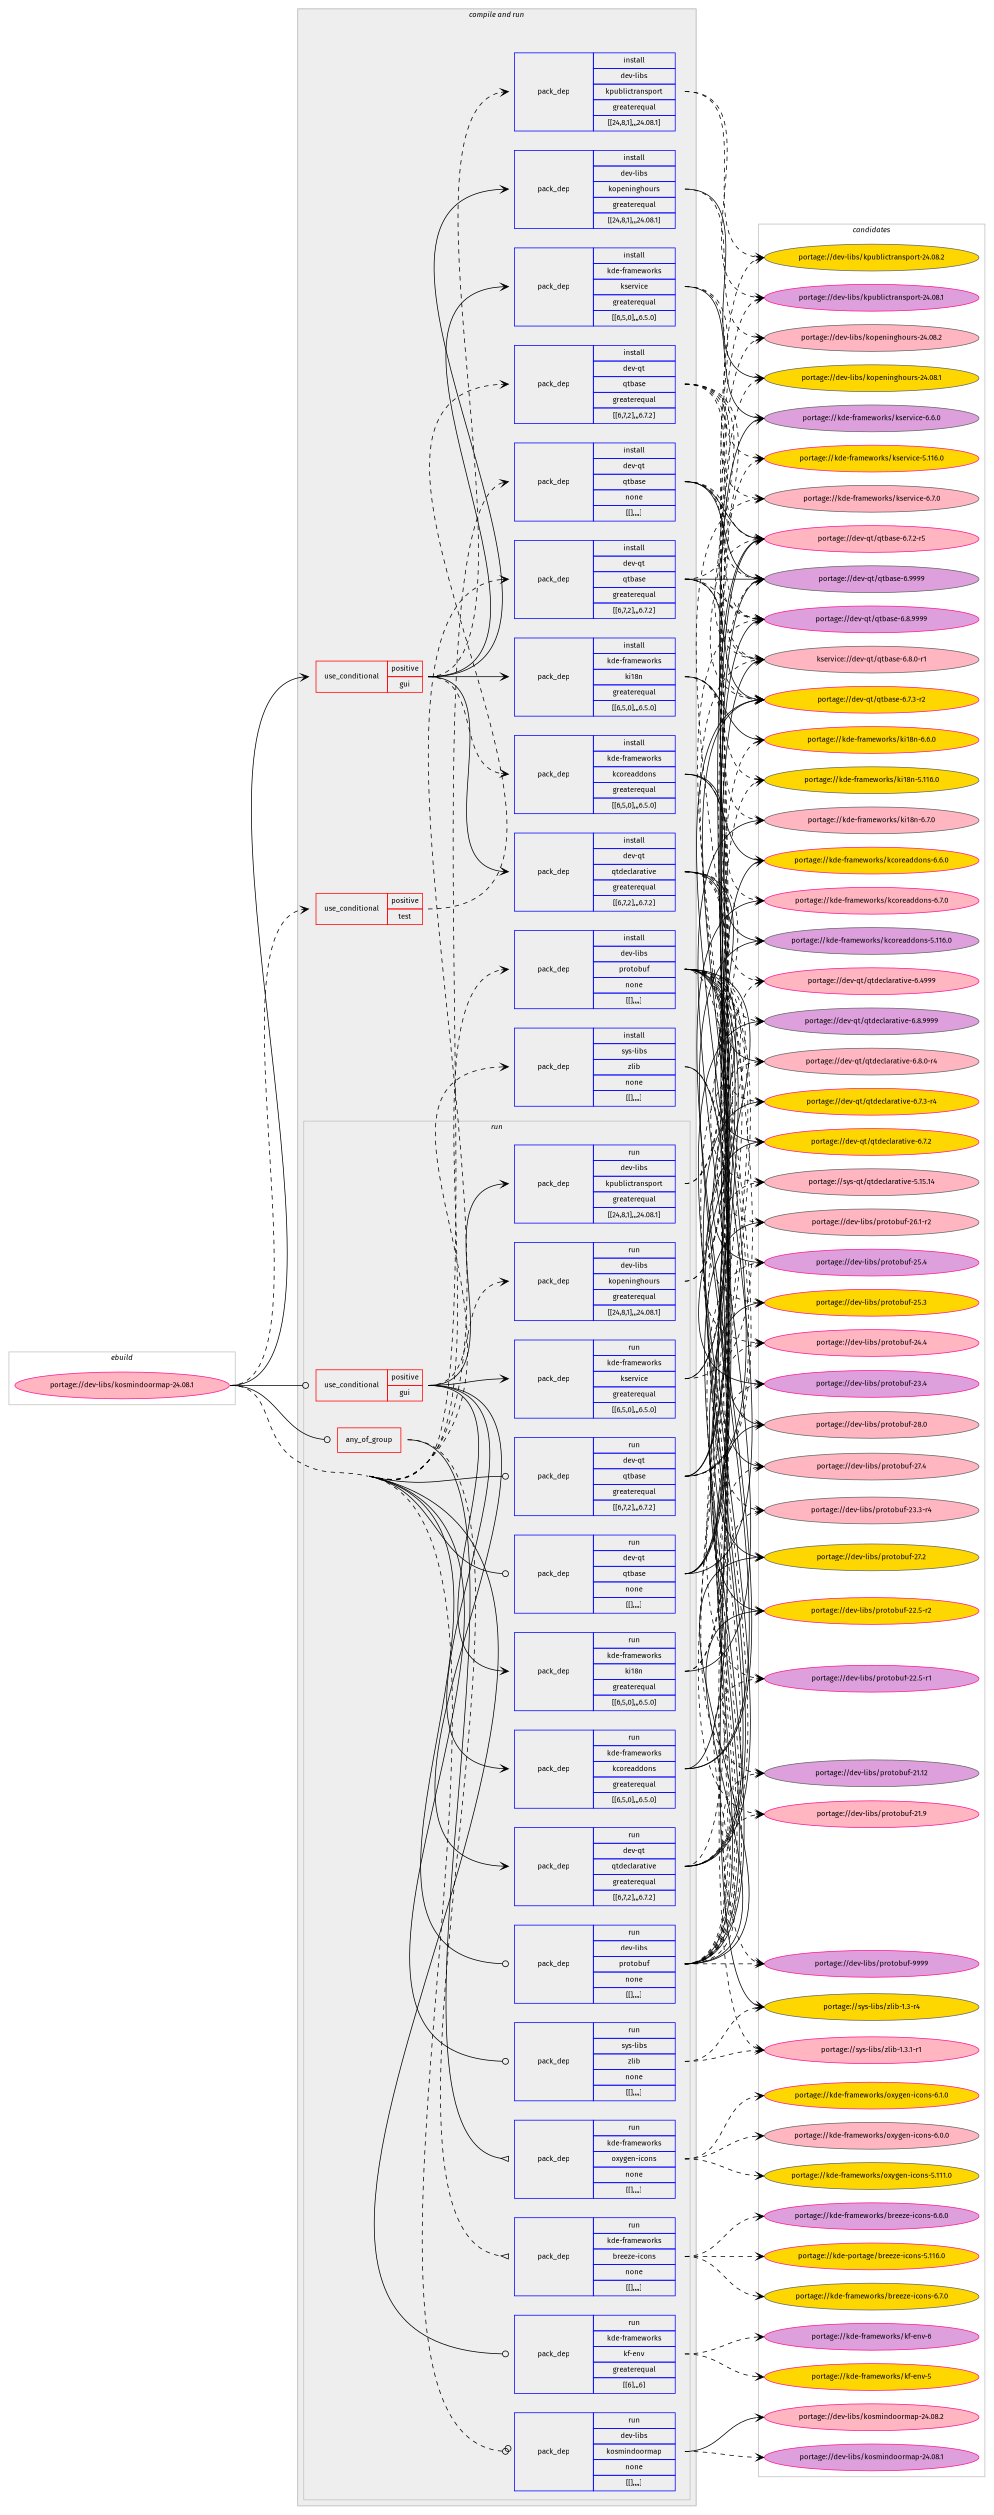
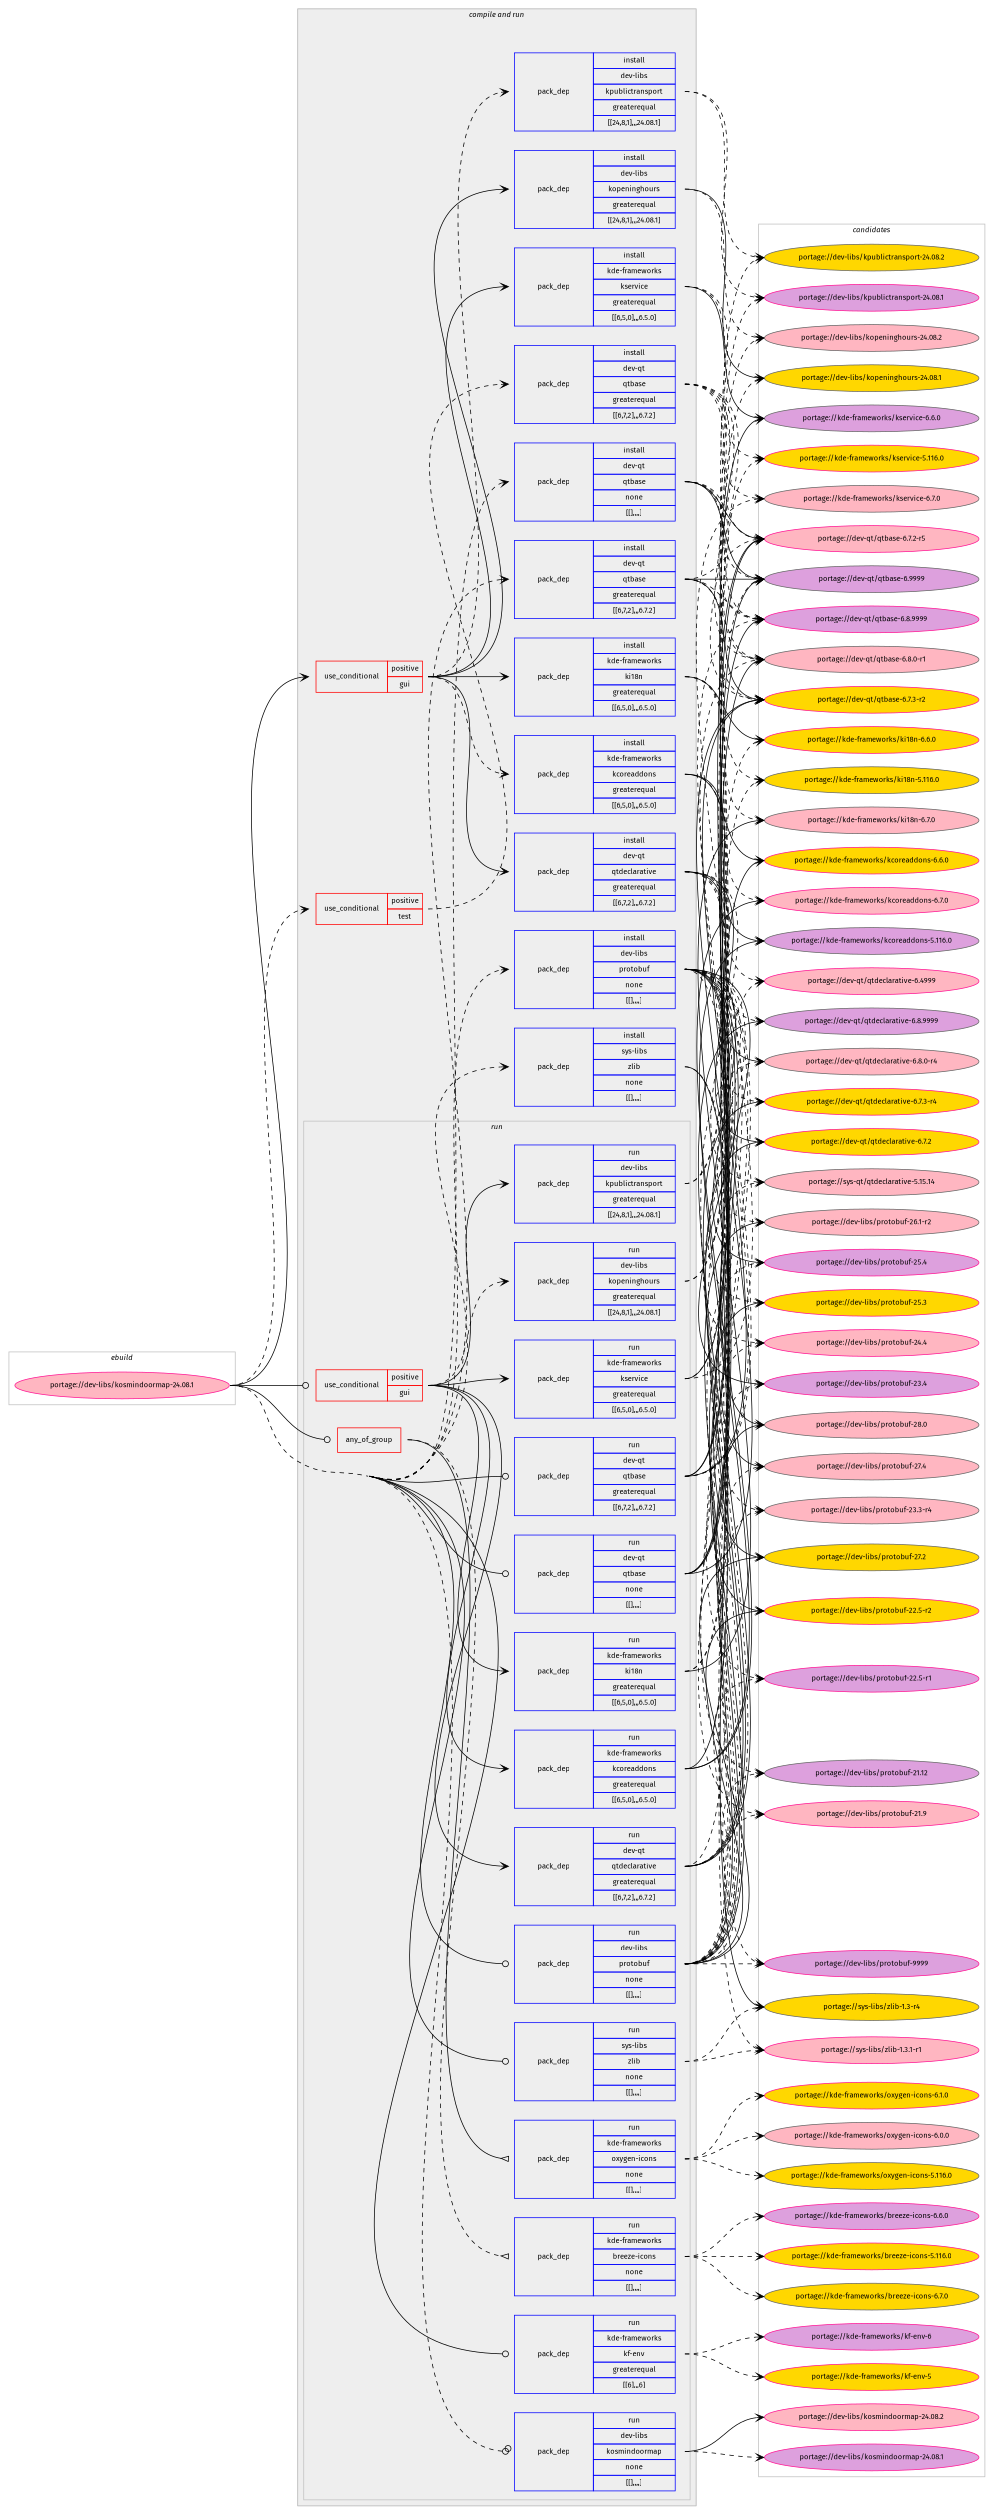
node "kservice://dev-qt/qtbase-6.8.0-r1": label "kservice://dev-qt/qtbase-6.8.0-r1" -> "portage://dev-qt/qtbase-6.8.0-r1"
node "portage://kde-frameworks/oxygen-icons-5.111.0": label "portage://kde-frameworks/oxygen-icons-5.111.0" -> "portage://kde-frameworks/oxygen-icons-5.116.0"
node "portage://kde-portage/breeze-icons-5.116.0": label "portage://kde-portage/breeze-icons-5.116.0" -> "portage://kde-frameworks/breeze-icons-5.116.0"
